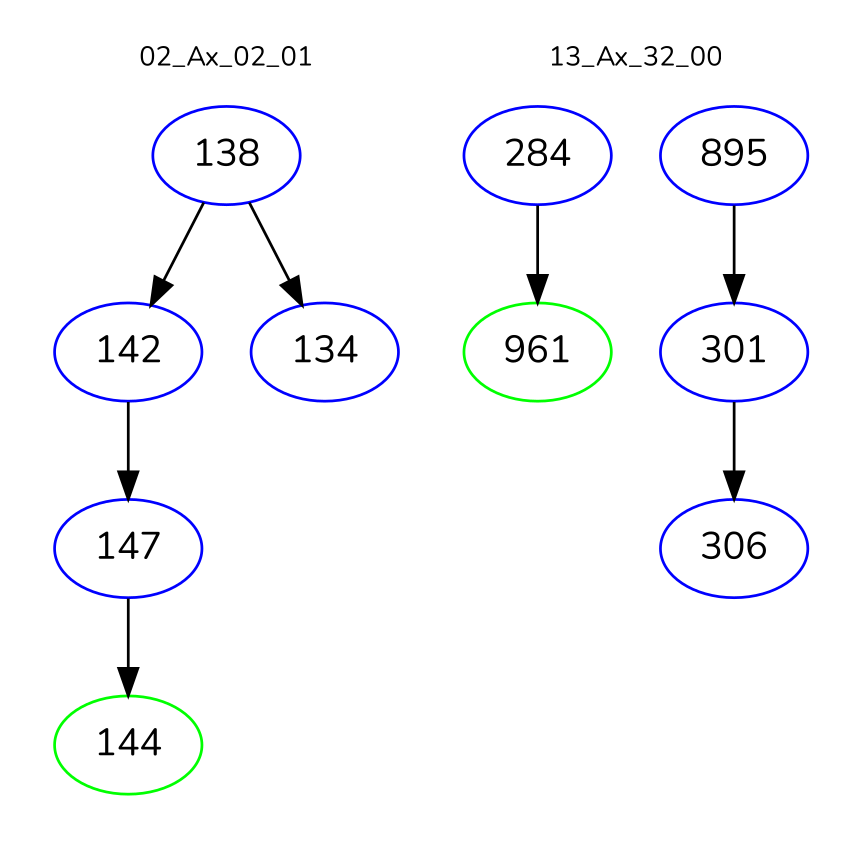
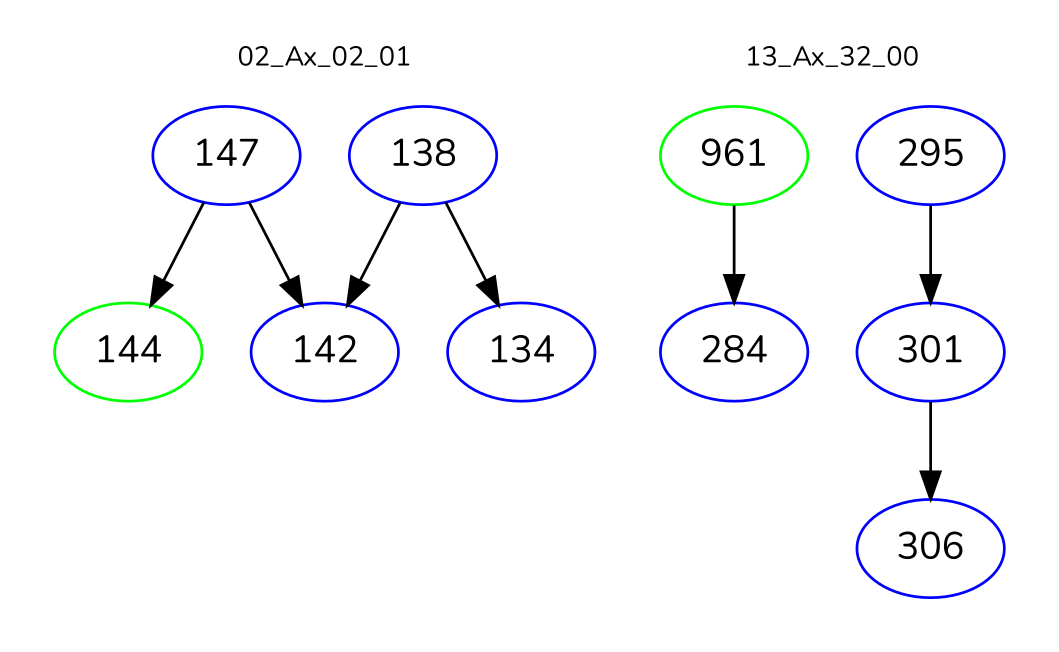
node "895": label "895" -> "295"
edge "284" -> "961": reversed
edge "142" -> "147": reversed
